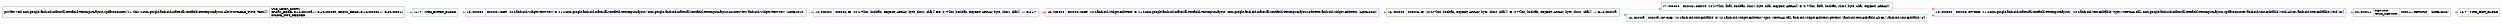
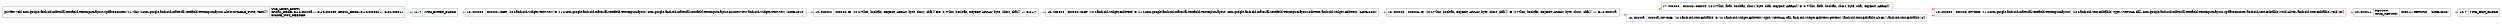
edge "16: 0x0006" -> "18: 0x000a": color gray40 -> deeppink
node "18: 0x000a": color teal -> purple
